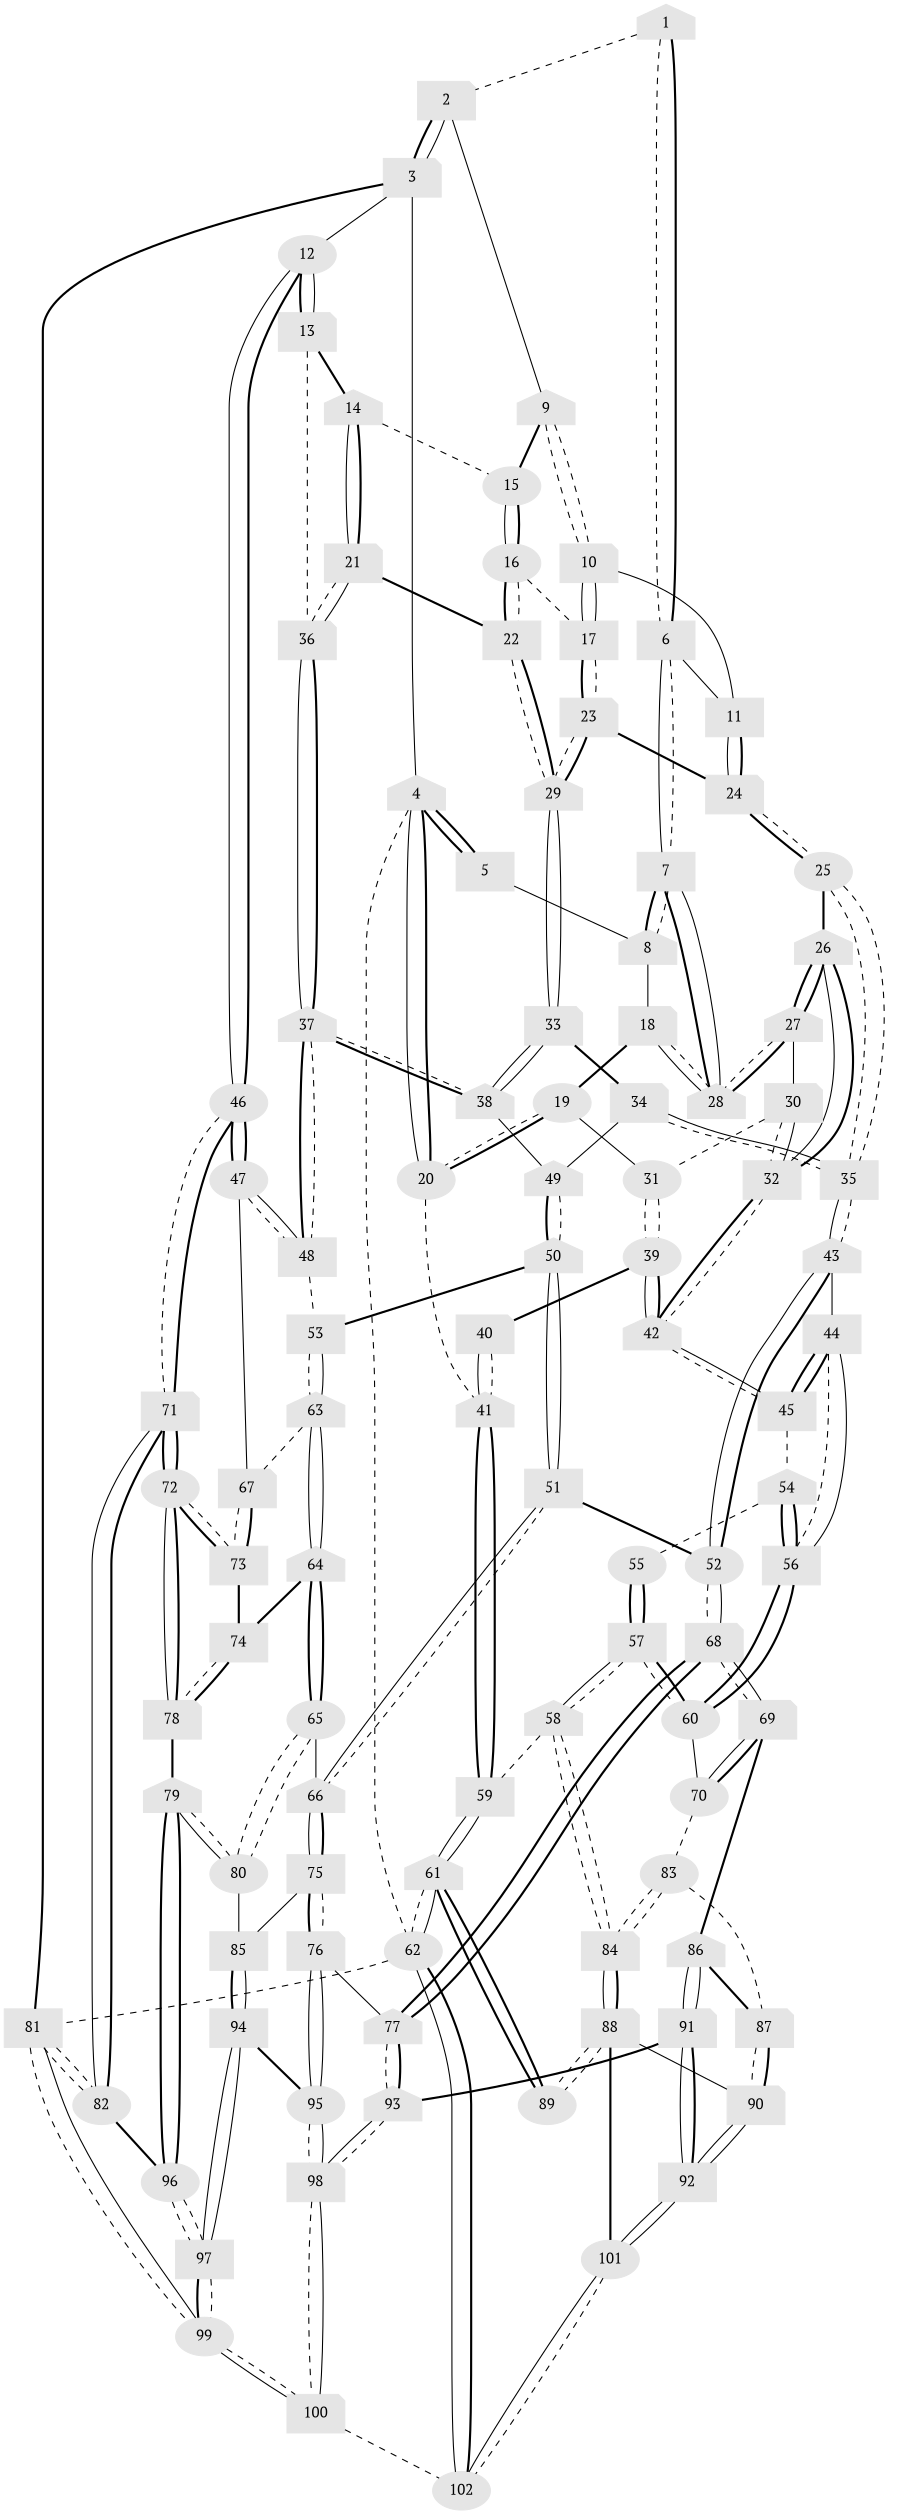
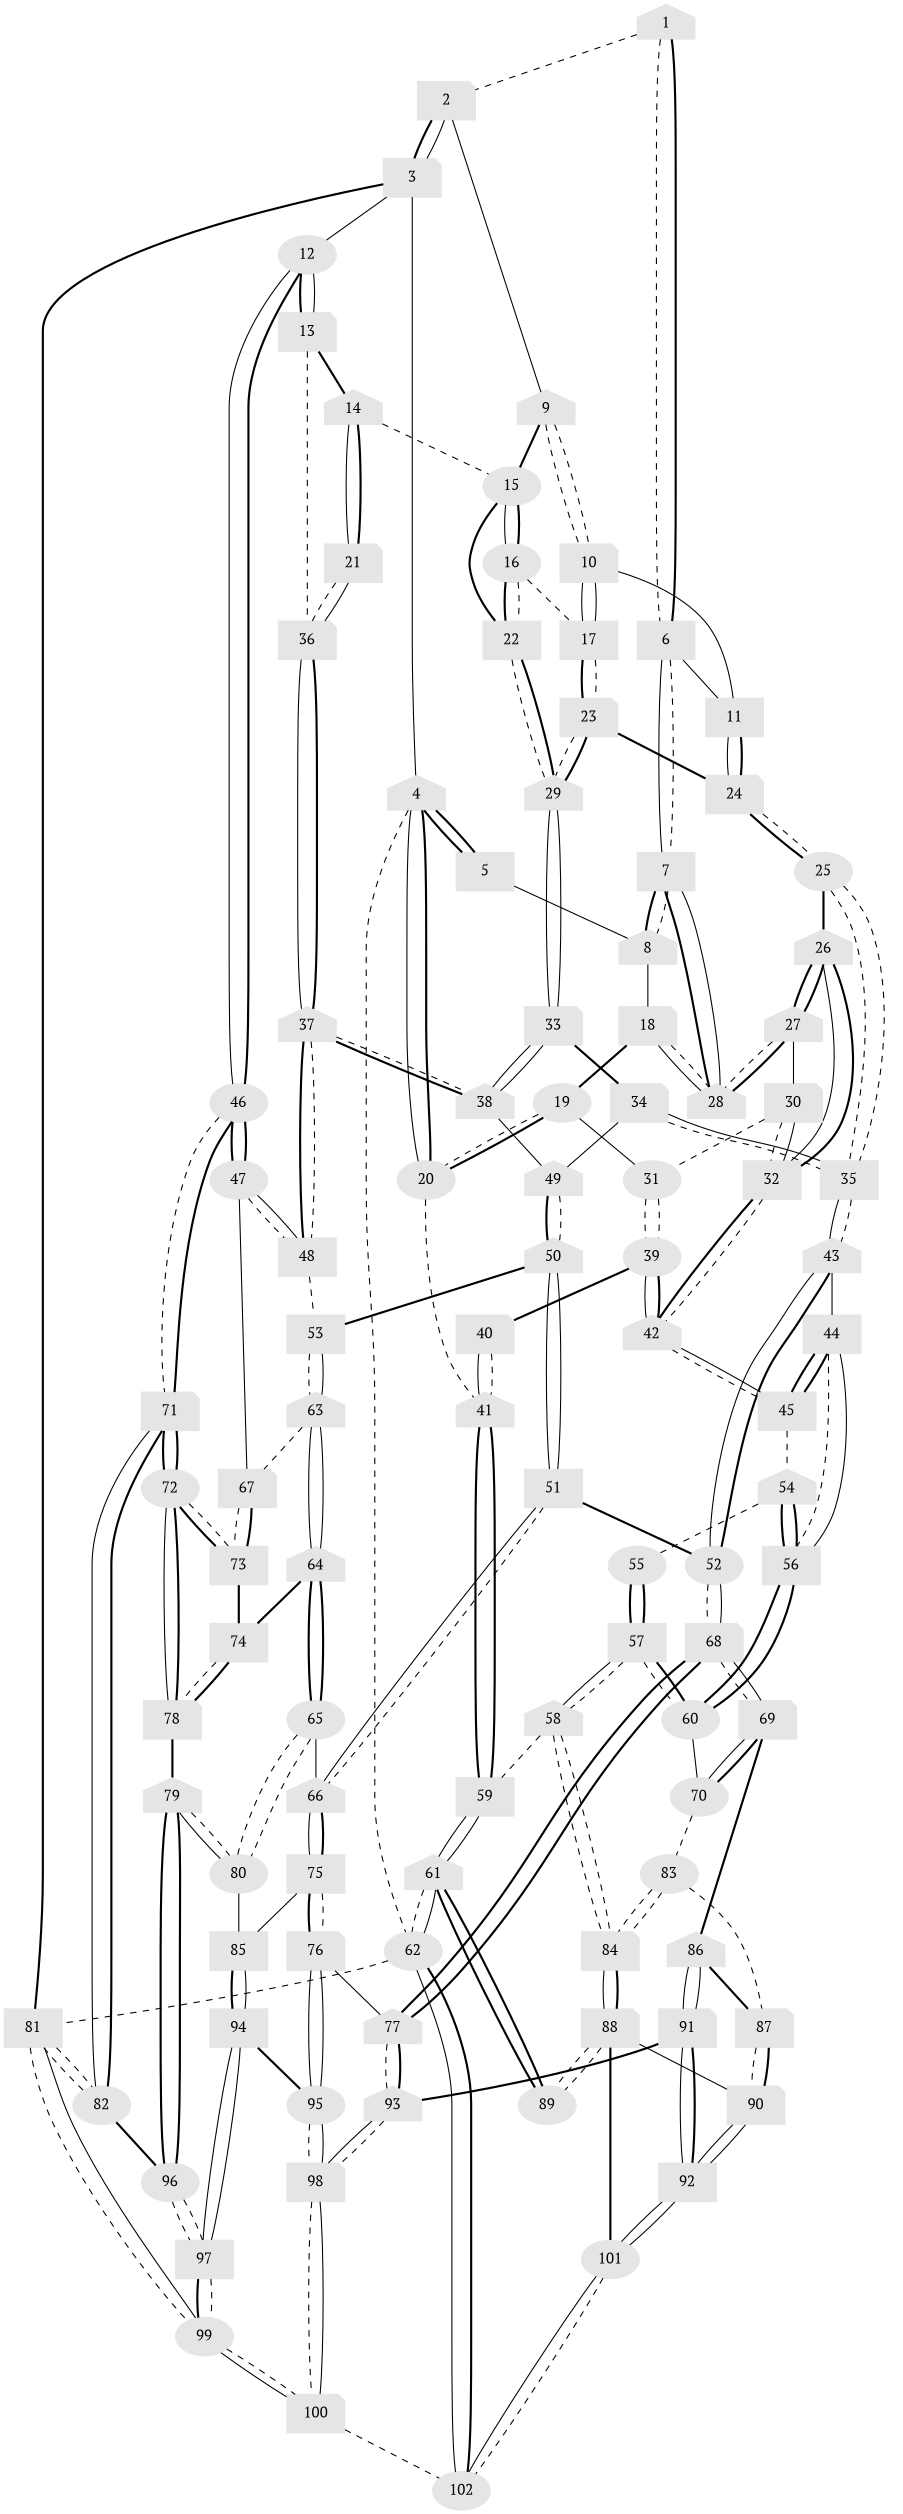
edge "21" -- "22": now "15" -- "22"
